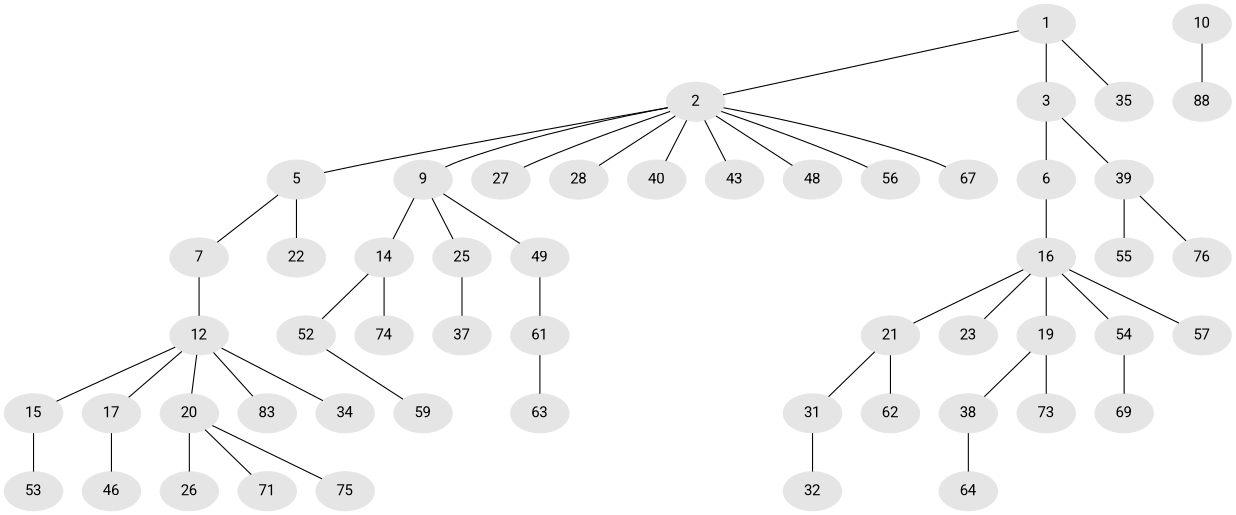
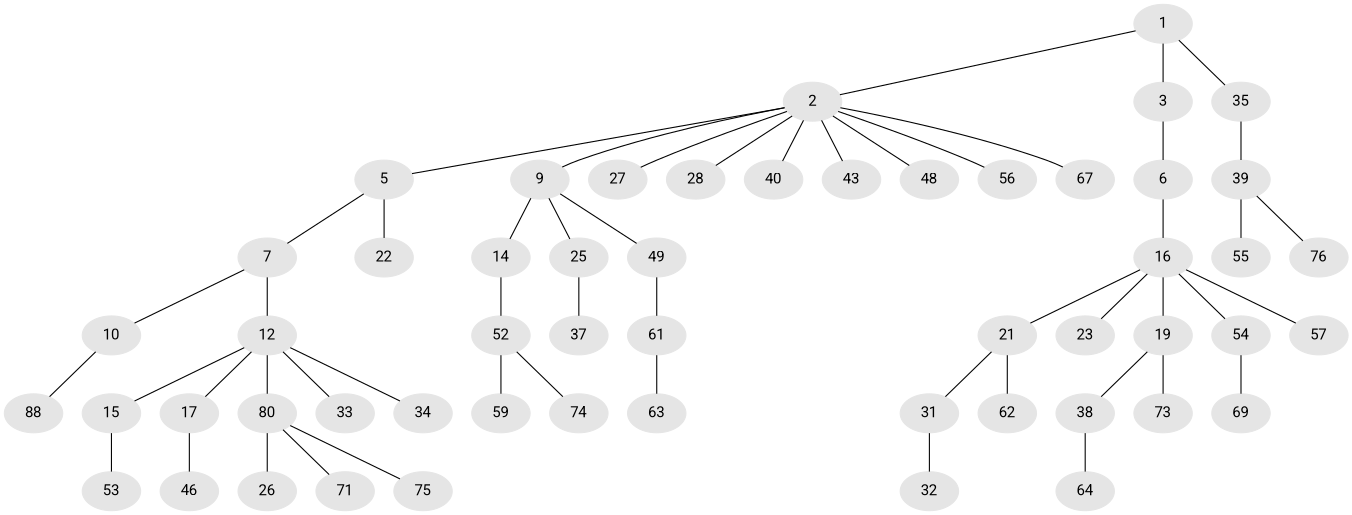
edge "3" -- "39": now "35" -- "39"
edge "7" -- "10": added
edge "14" -- "74": now "52" -- "74"
node "20": label "20" -> "80"
node "83": label "83" -> "33"
